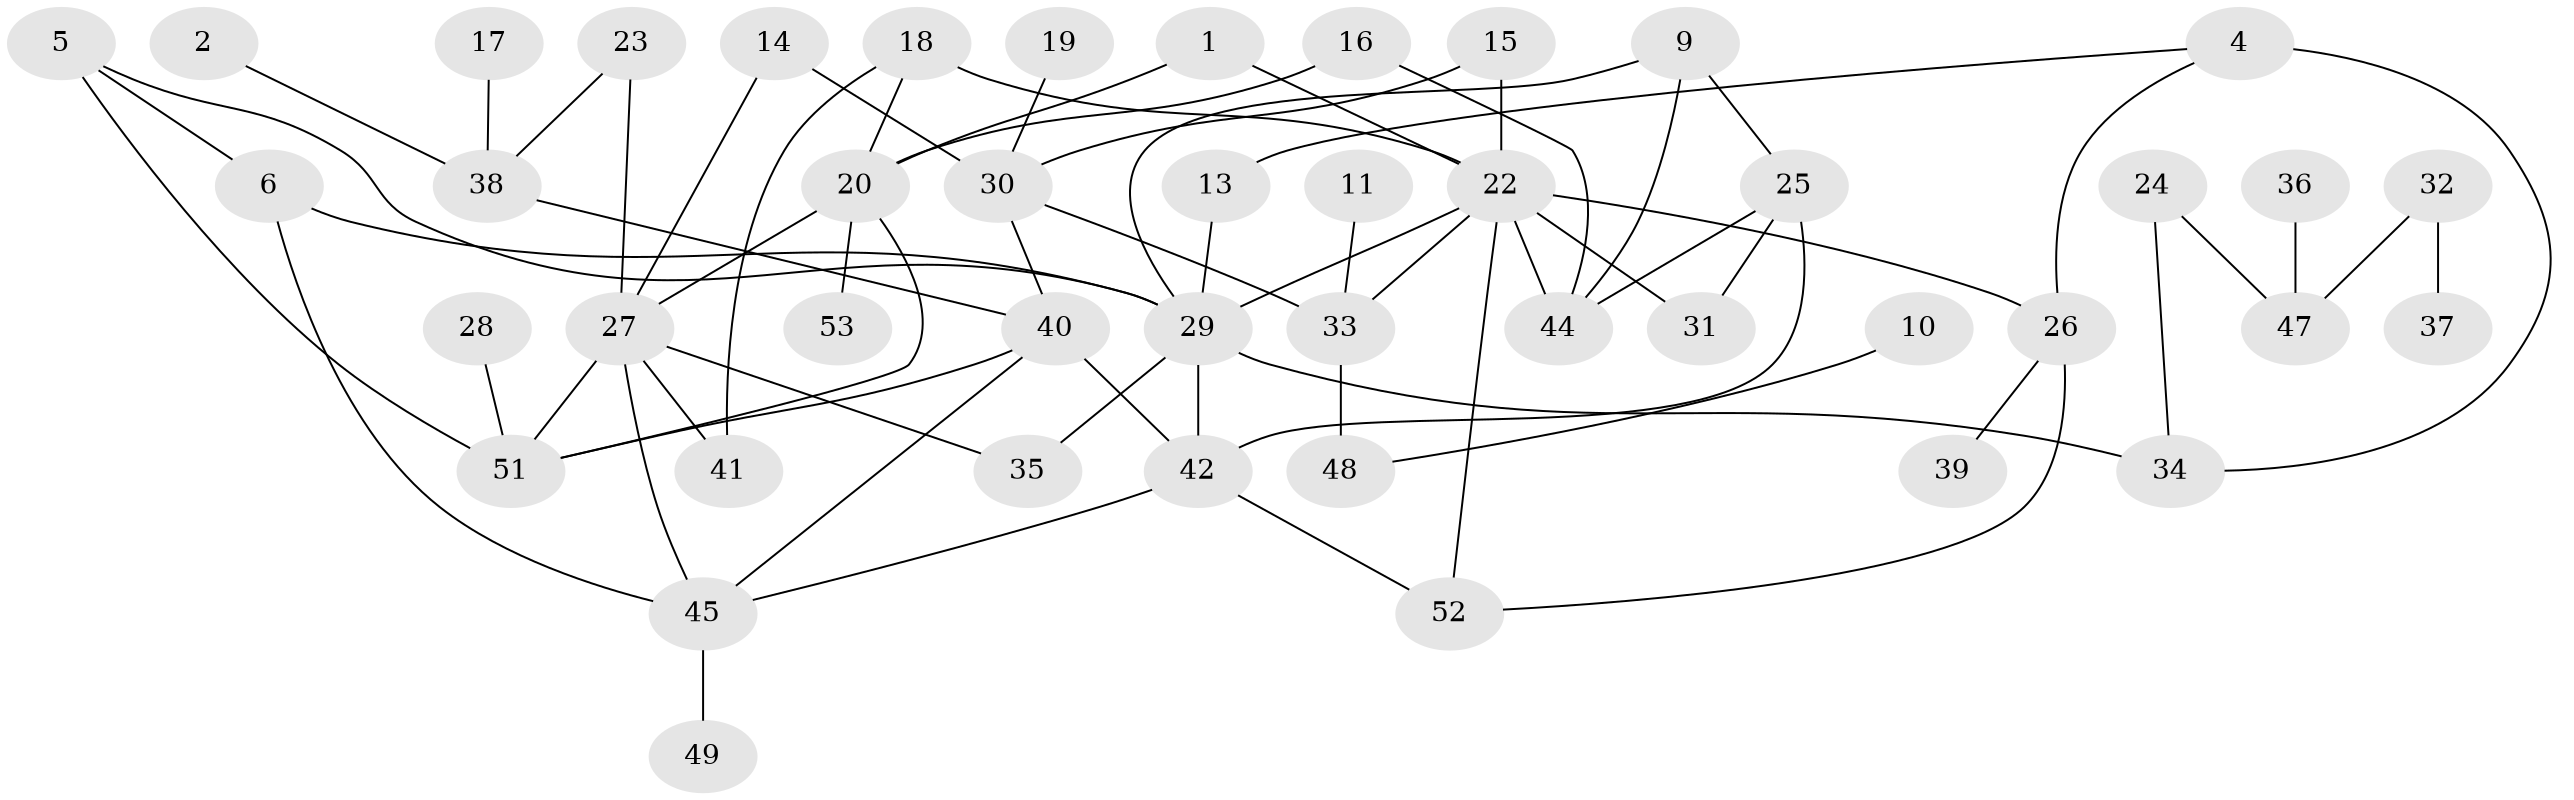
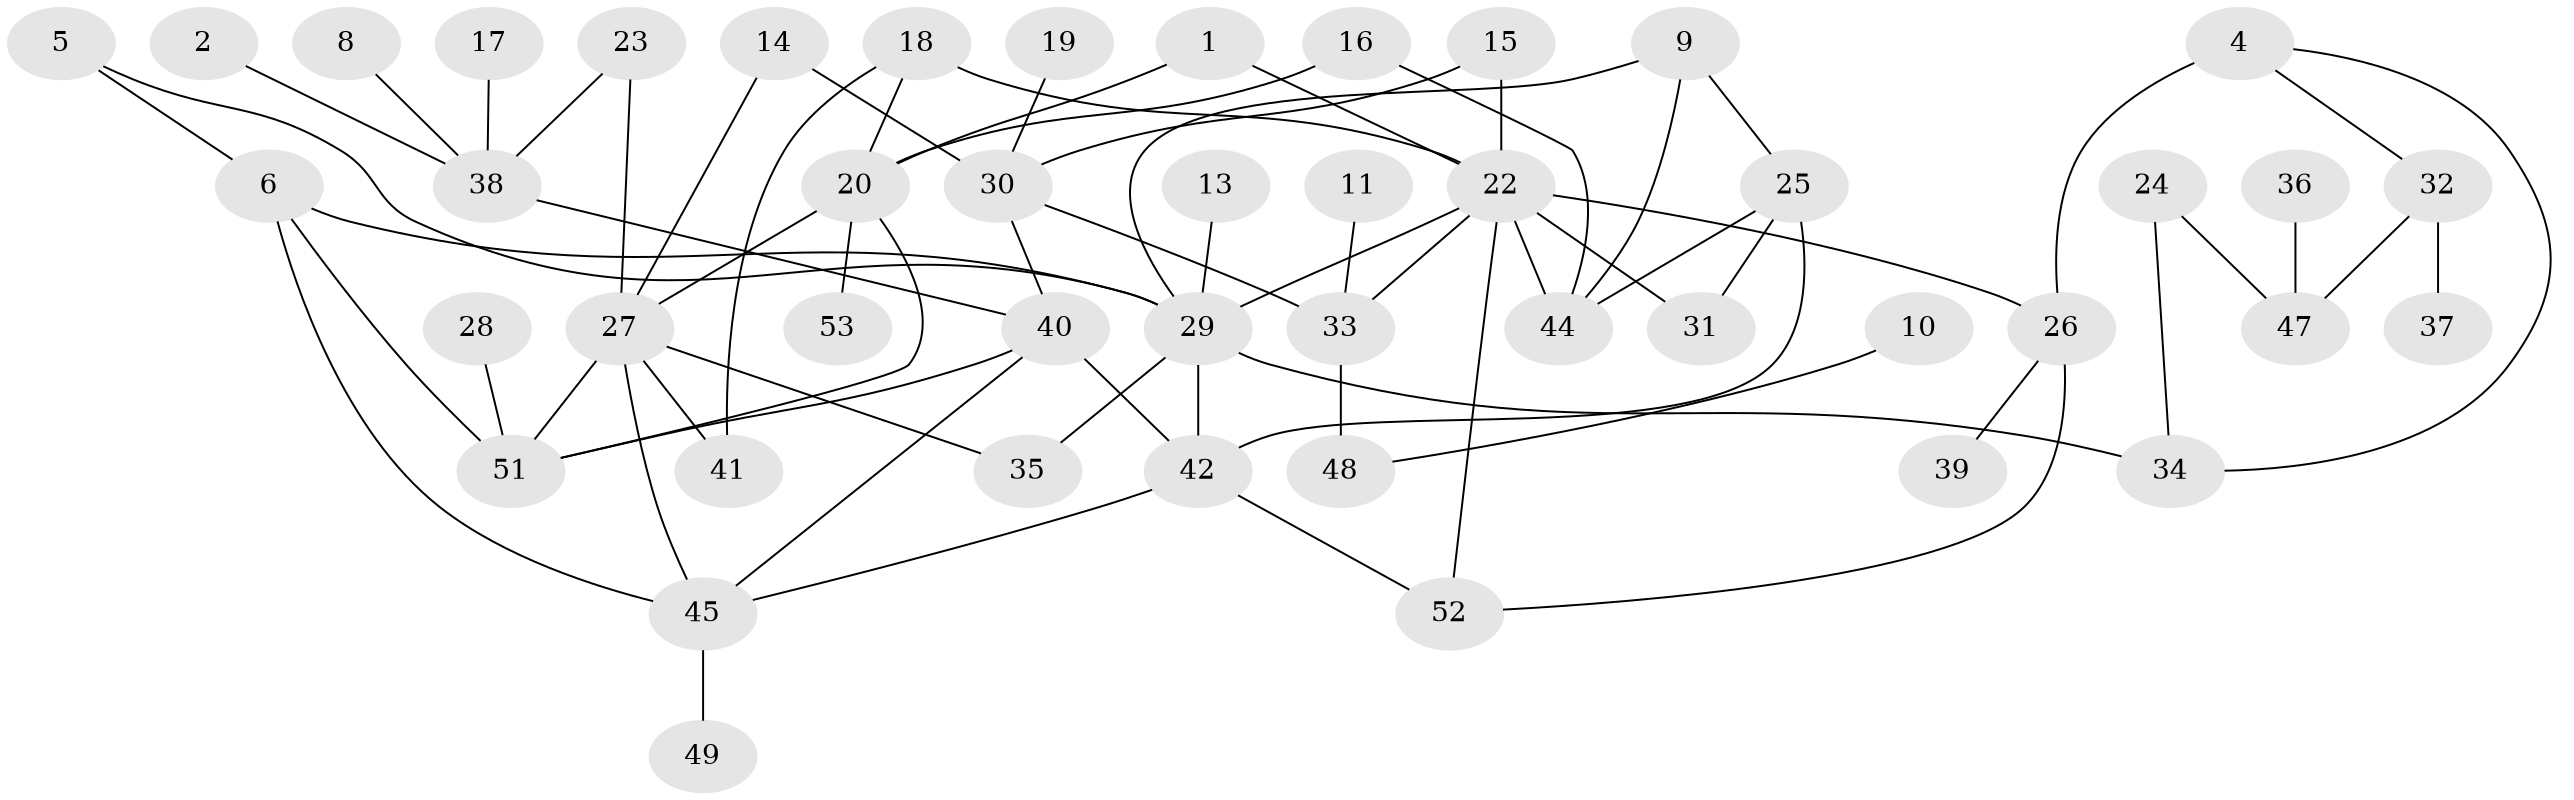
node "8": added
edge "4" -- "13": now "4" -- "32"
edge "5" -- "51": now "6" -- "51"
